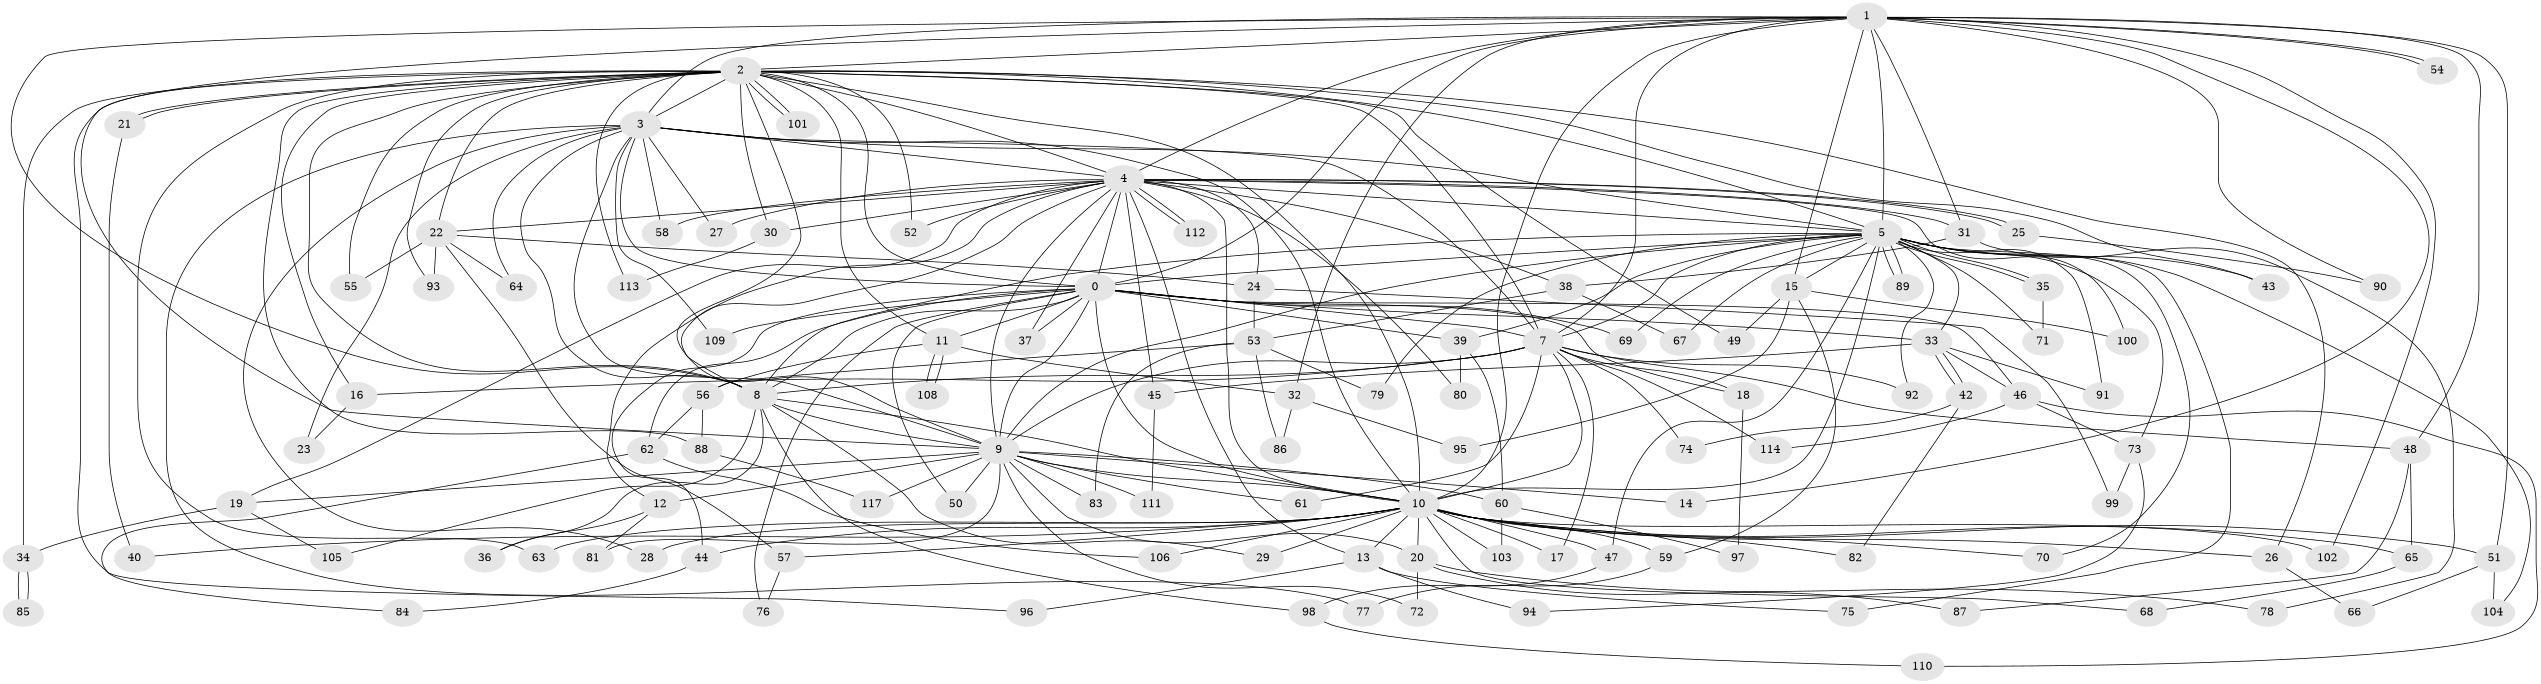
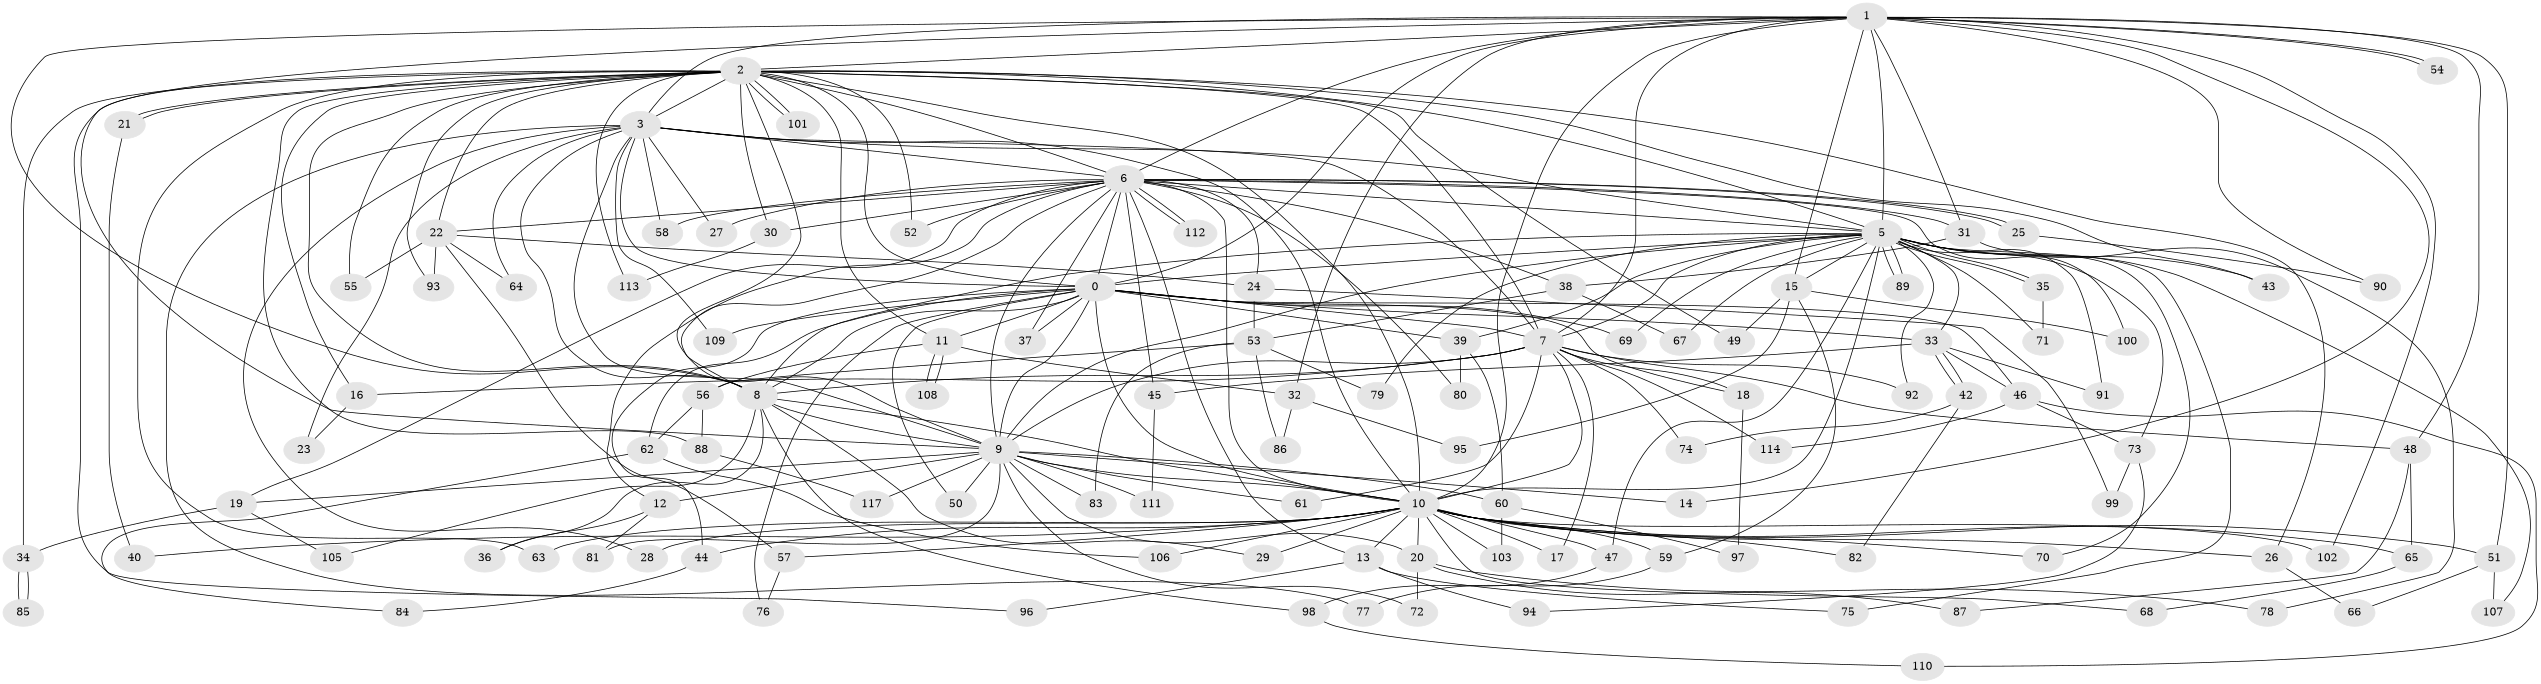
node "4": label "4" -> "6"
node "104": label "104" -> "107"
